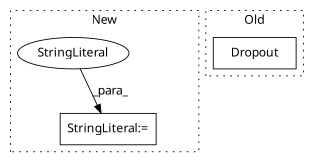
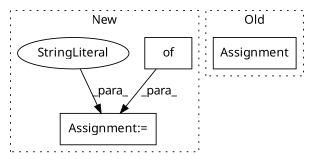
node "of": added
node "Dropout": label "Dropout" -> "Assignment"
node "StringLiteral:=": label "StringLiteral:=" -> "Assignment:="
